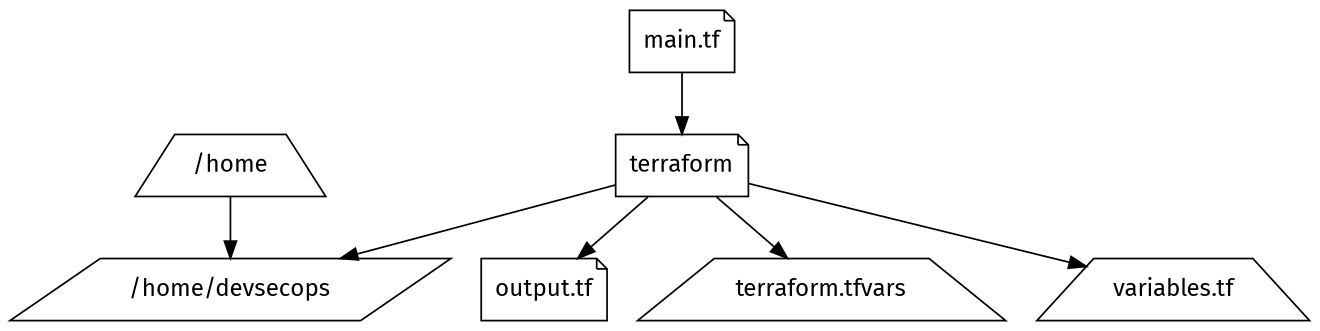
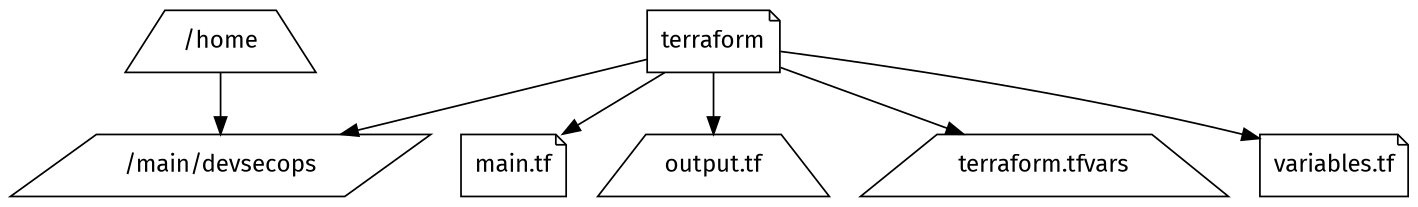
edge "main.tf" -> "terraform": reversed
node "/home/devsecops": label "/home/devsecops" -> "/main/devsecops"
node "output.tf": shape note -> trapezium
node "variables.tf": shape trapezium -> note
